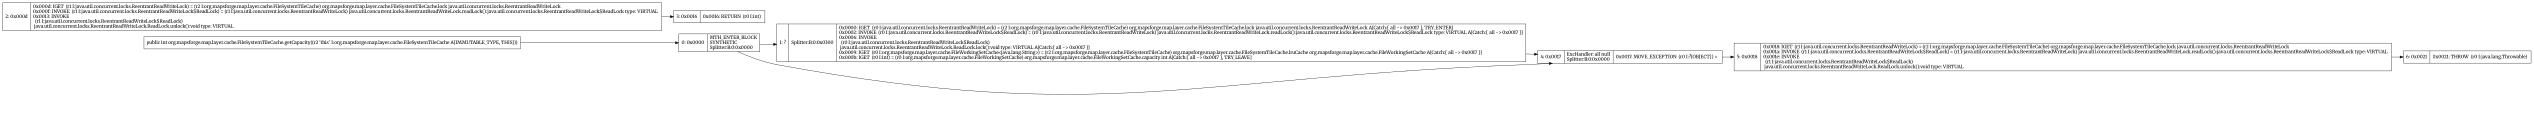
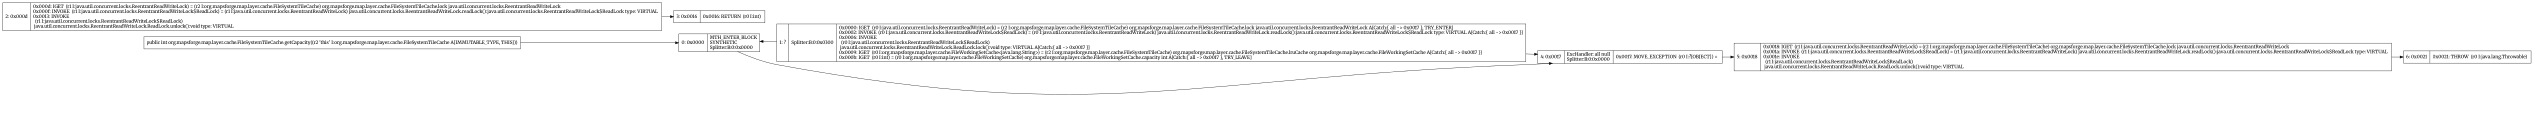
edge "0: 0x0000" -> "1: ?": reversed
